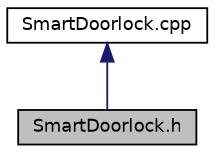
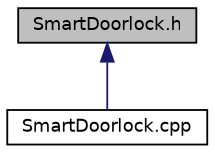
edge "SmartDoorlock.h" -> "SmartDoorlock.cpp": reversed
